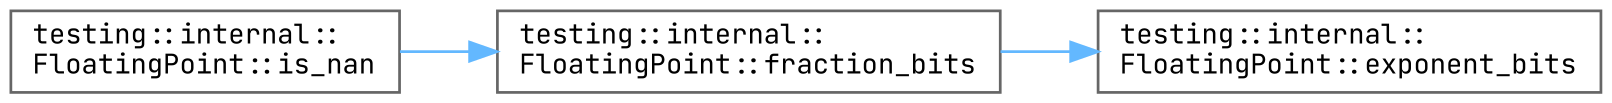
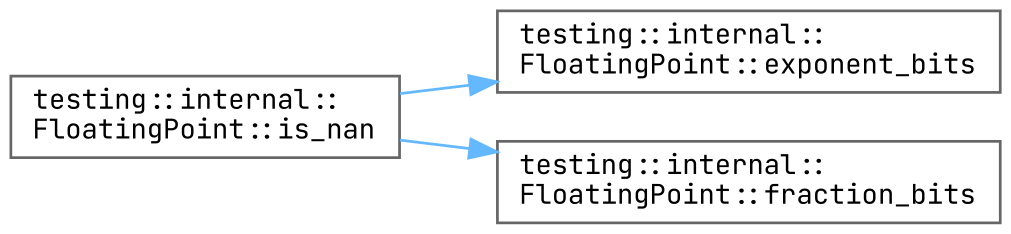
edge "testing::internal:: FloatingPoint::fraction_bits" -> "testing::internal:: FloatingPoint::exponent_bits": now "testing::internal:: FloatingPoint::is_nan" -> "testing::internal:: FloatingPoint::exponent_bits"
